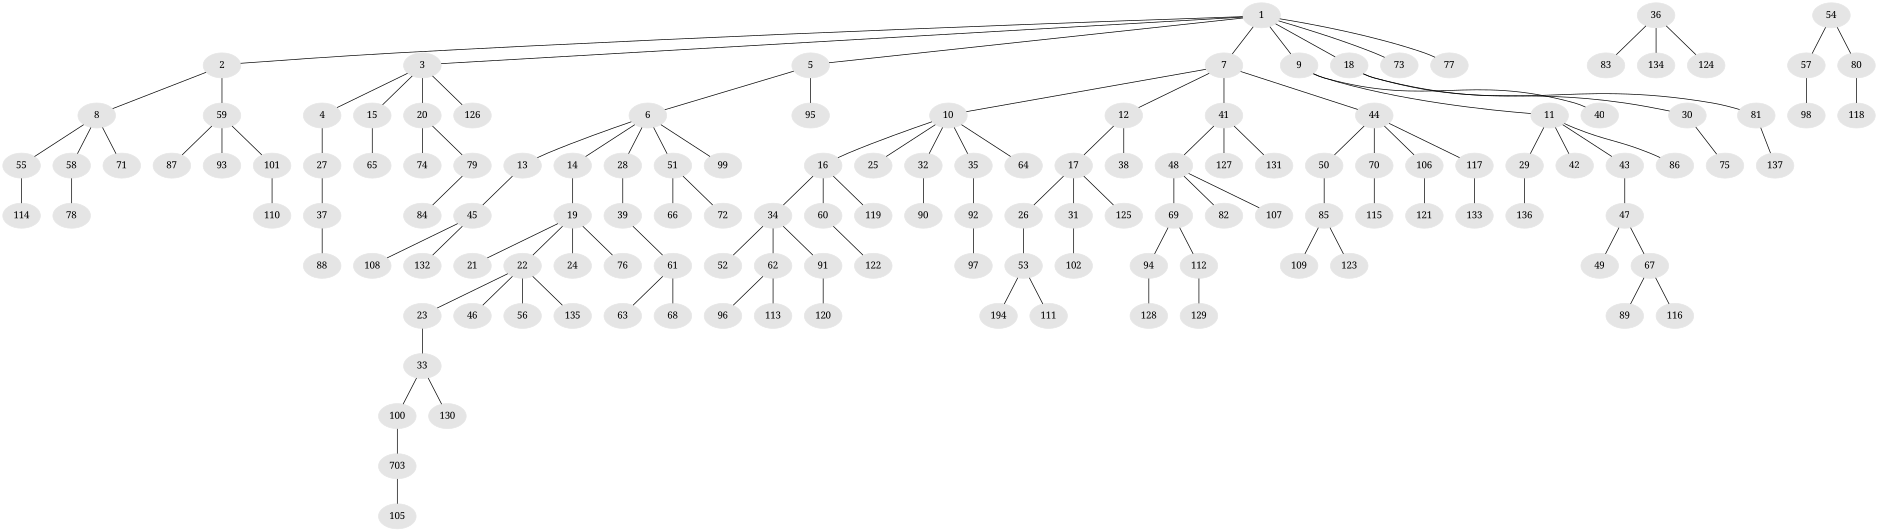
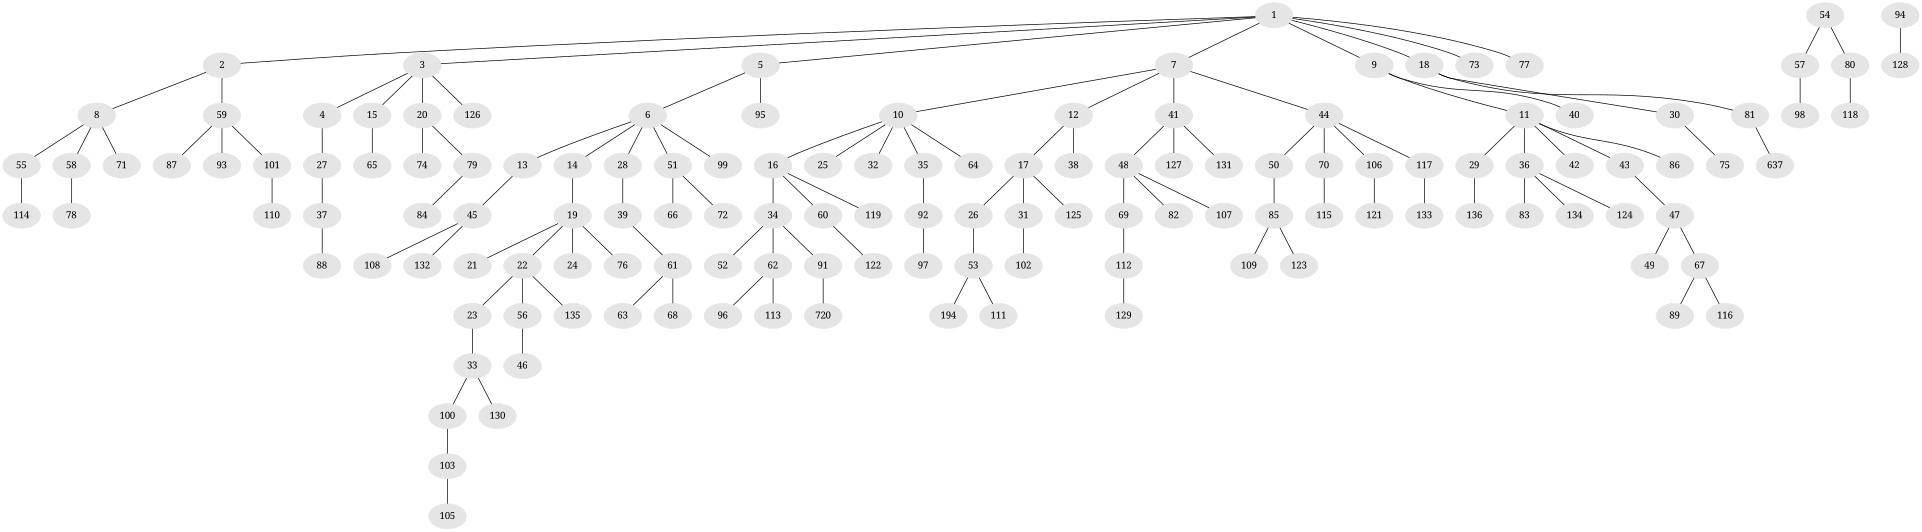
edge "11" -- "36": added
node "137": label "137" -> "637"
node "90": removed
edge "69" -- "94": removed
edge "22" -- "46": now "56" -- "46"
node "120": label "120" -> "720"
node "703": label "703" -> "103"
